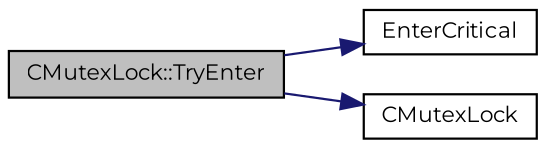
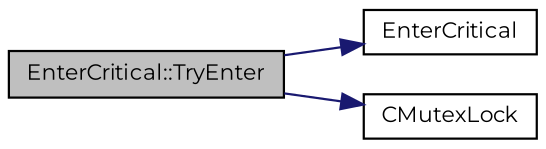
node "CMutexLock::TryEnter": label "CMutexLock::TryEnter" -> "EnterCritical::TryEnter"
